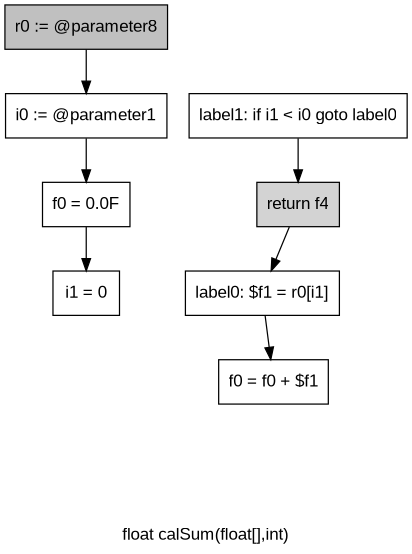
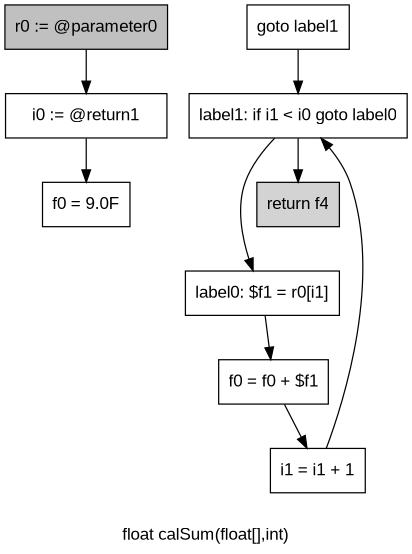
node "r0 := @parameter8": label "r0 := @parameter8" -> "r0 := @parameter0"
node "goto label1": added
node "i0 := @parameter1": label "i0 := @parameter1" -> "i0 := @return1"
node "f0 = 0.0F": label "f0 = 0.0F" -> "f0 = 9.0F"
edge "return f4" -> "label0: $f1 = r0[i1]": now "label1: if i1 < i0 goto label0" -> "label0: $f1 = r0[i1]"
node "i1 = 0": removed
node "i1 = i1 + 1": added
